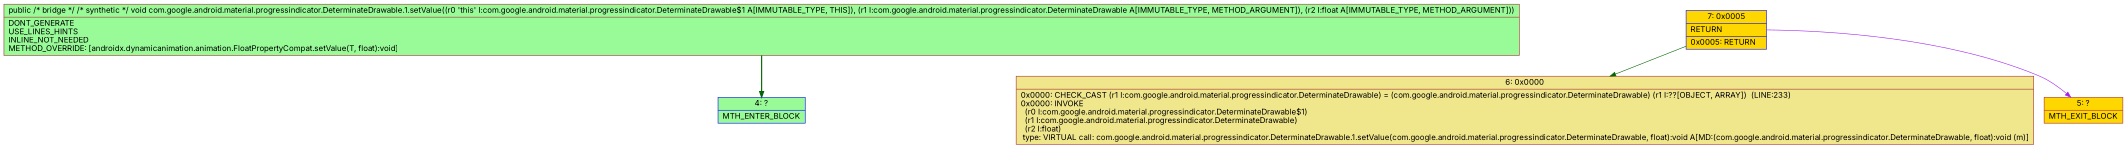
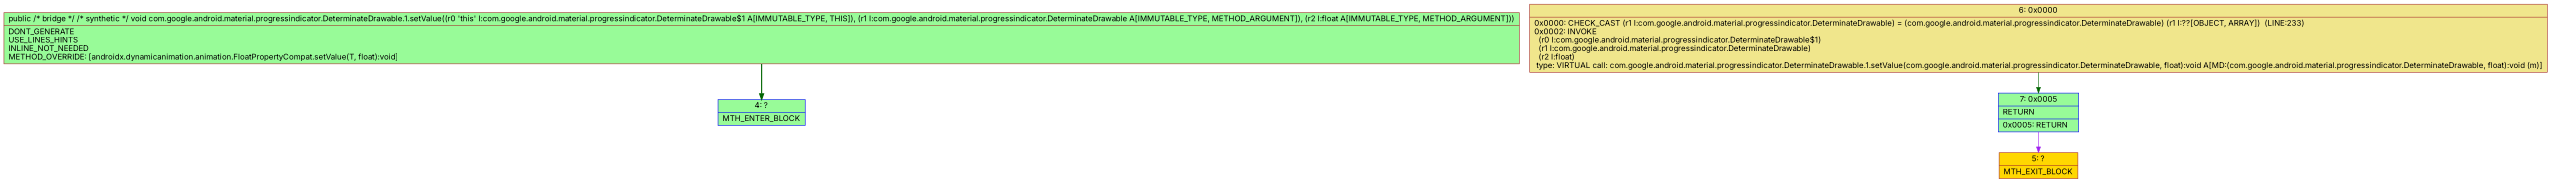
node "7: 0x0005": fillcolor gold -> palegreen
edge "7: 0x0005" -> "6: 0x0000": reversed
node "6: 0x0000": text "0x0000: INVOKE" -> "0x0002: INVOKE"
